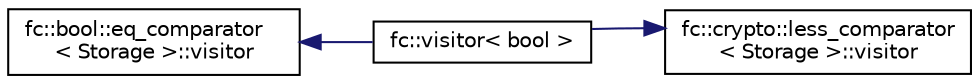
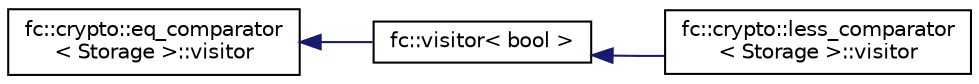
edge "fc::visitor< bool >" -> "fc::crypto::less_comparator < Storage >::visitor": reversed
node "fc::bool::eq_comparator < Storage >::visitor": label "fc::bool::eq_comparator < Storage >::visitor" -> "fc::crypto::eq_comparator < Storage >::visitor"
